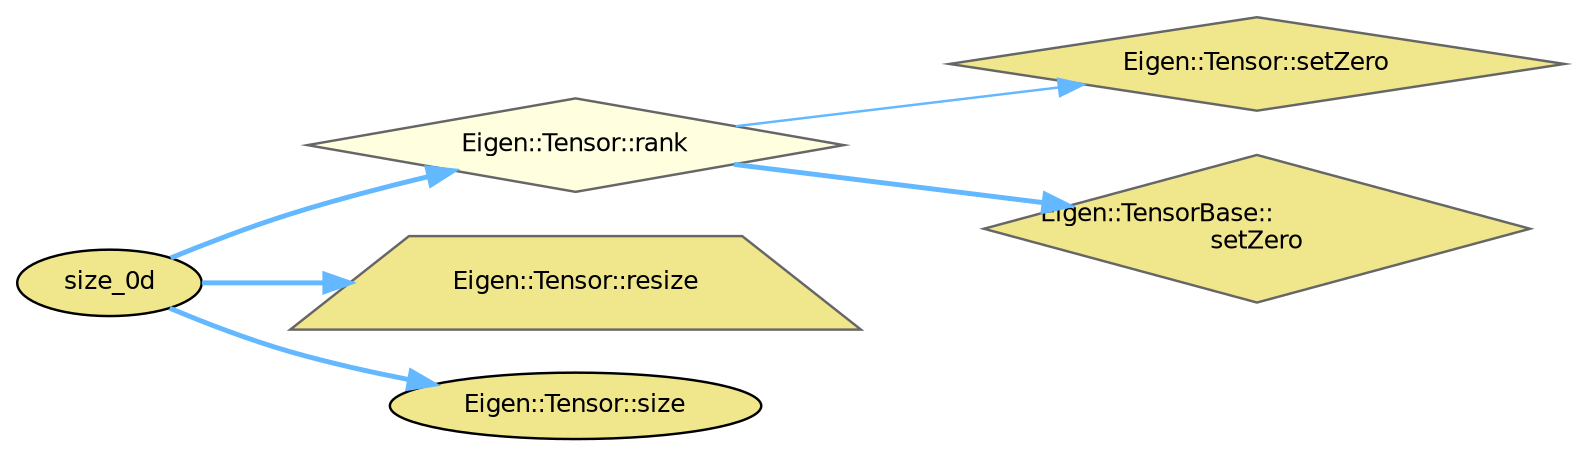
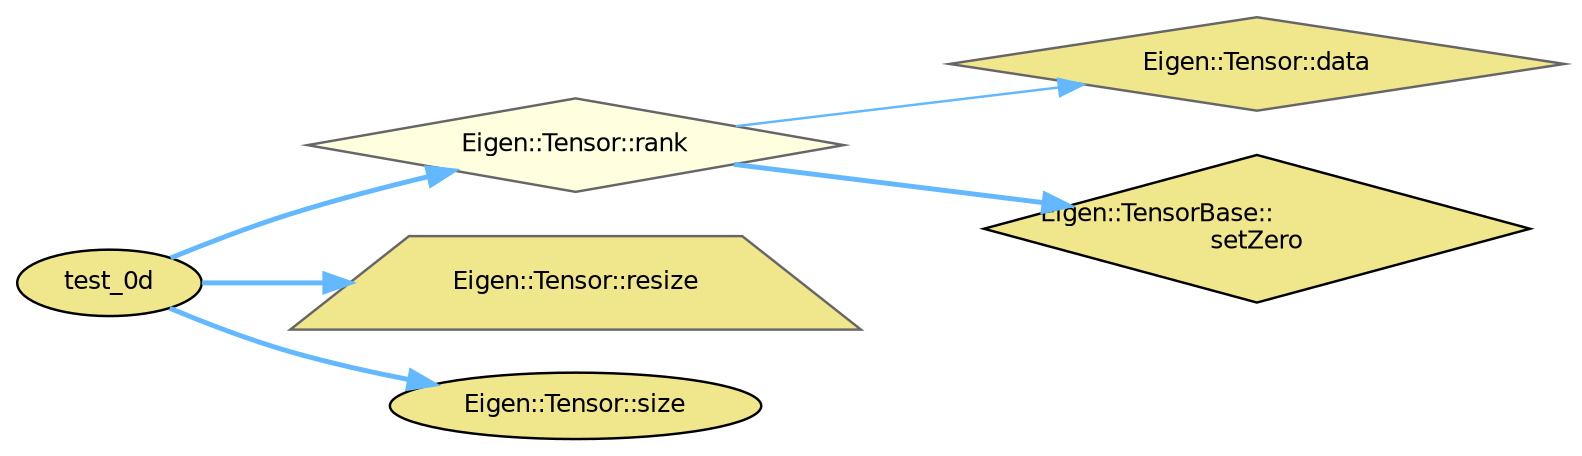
node "Eigen::Tensor::setZero": label "Eigen::Tensor::setZero" -> "Eigen::Tensor::data"
node "Eigen::TensorBase:: setZero": color gray40 -> black
node "size_0d": label "size_0d" -> "test_0d"
